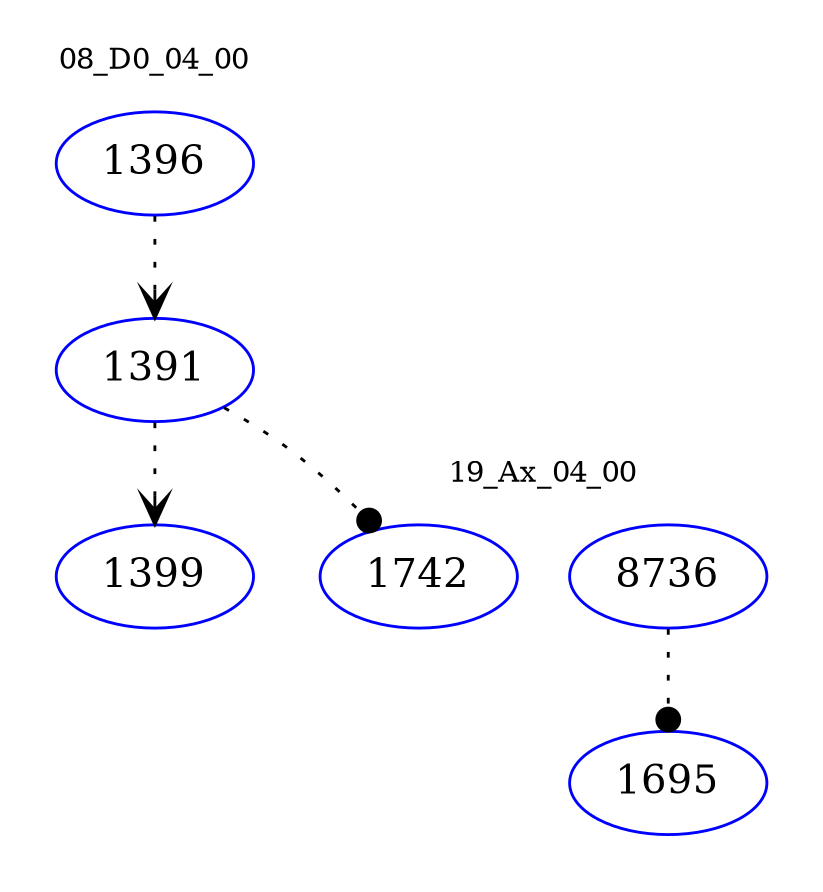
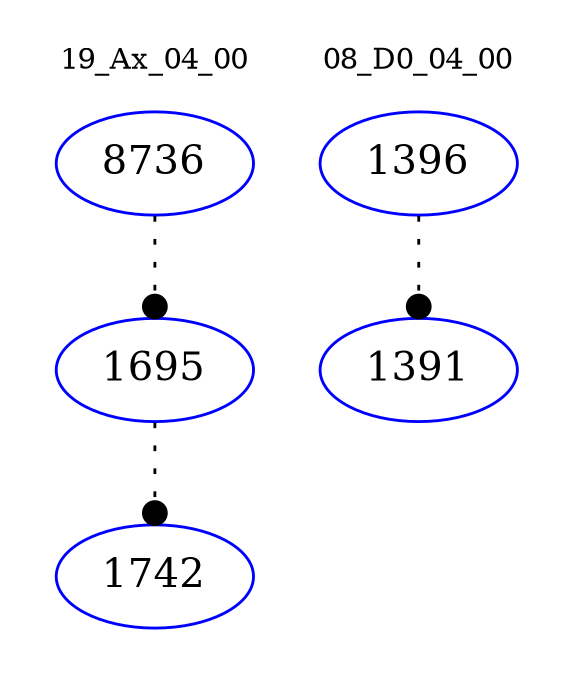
edge "1396" -> "1391": arrowhead vee -> dot
edge "1391" -> "1742": now "1695" -> "1742"
node "1399": removed
